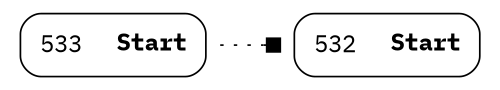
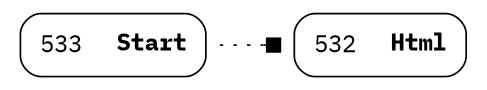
node "532": text "Start" -> "Html"
